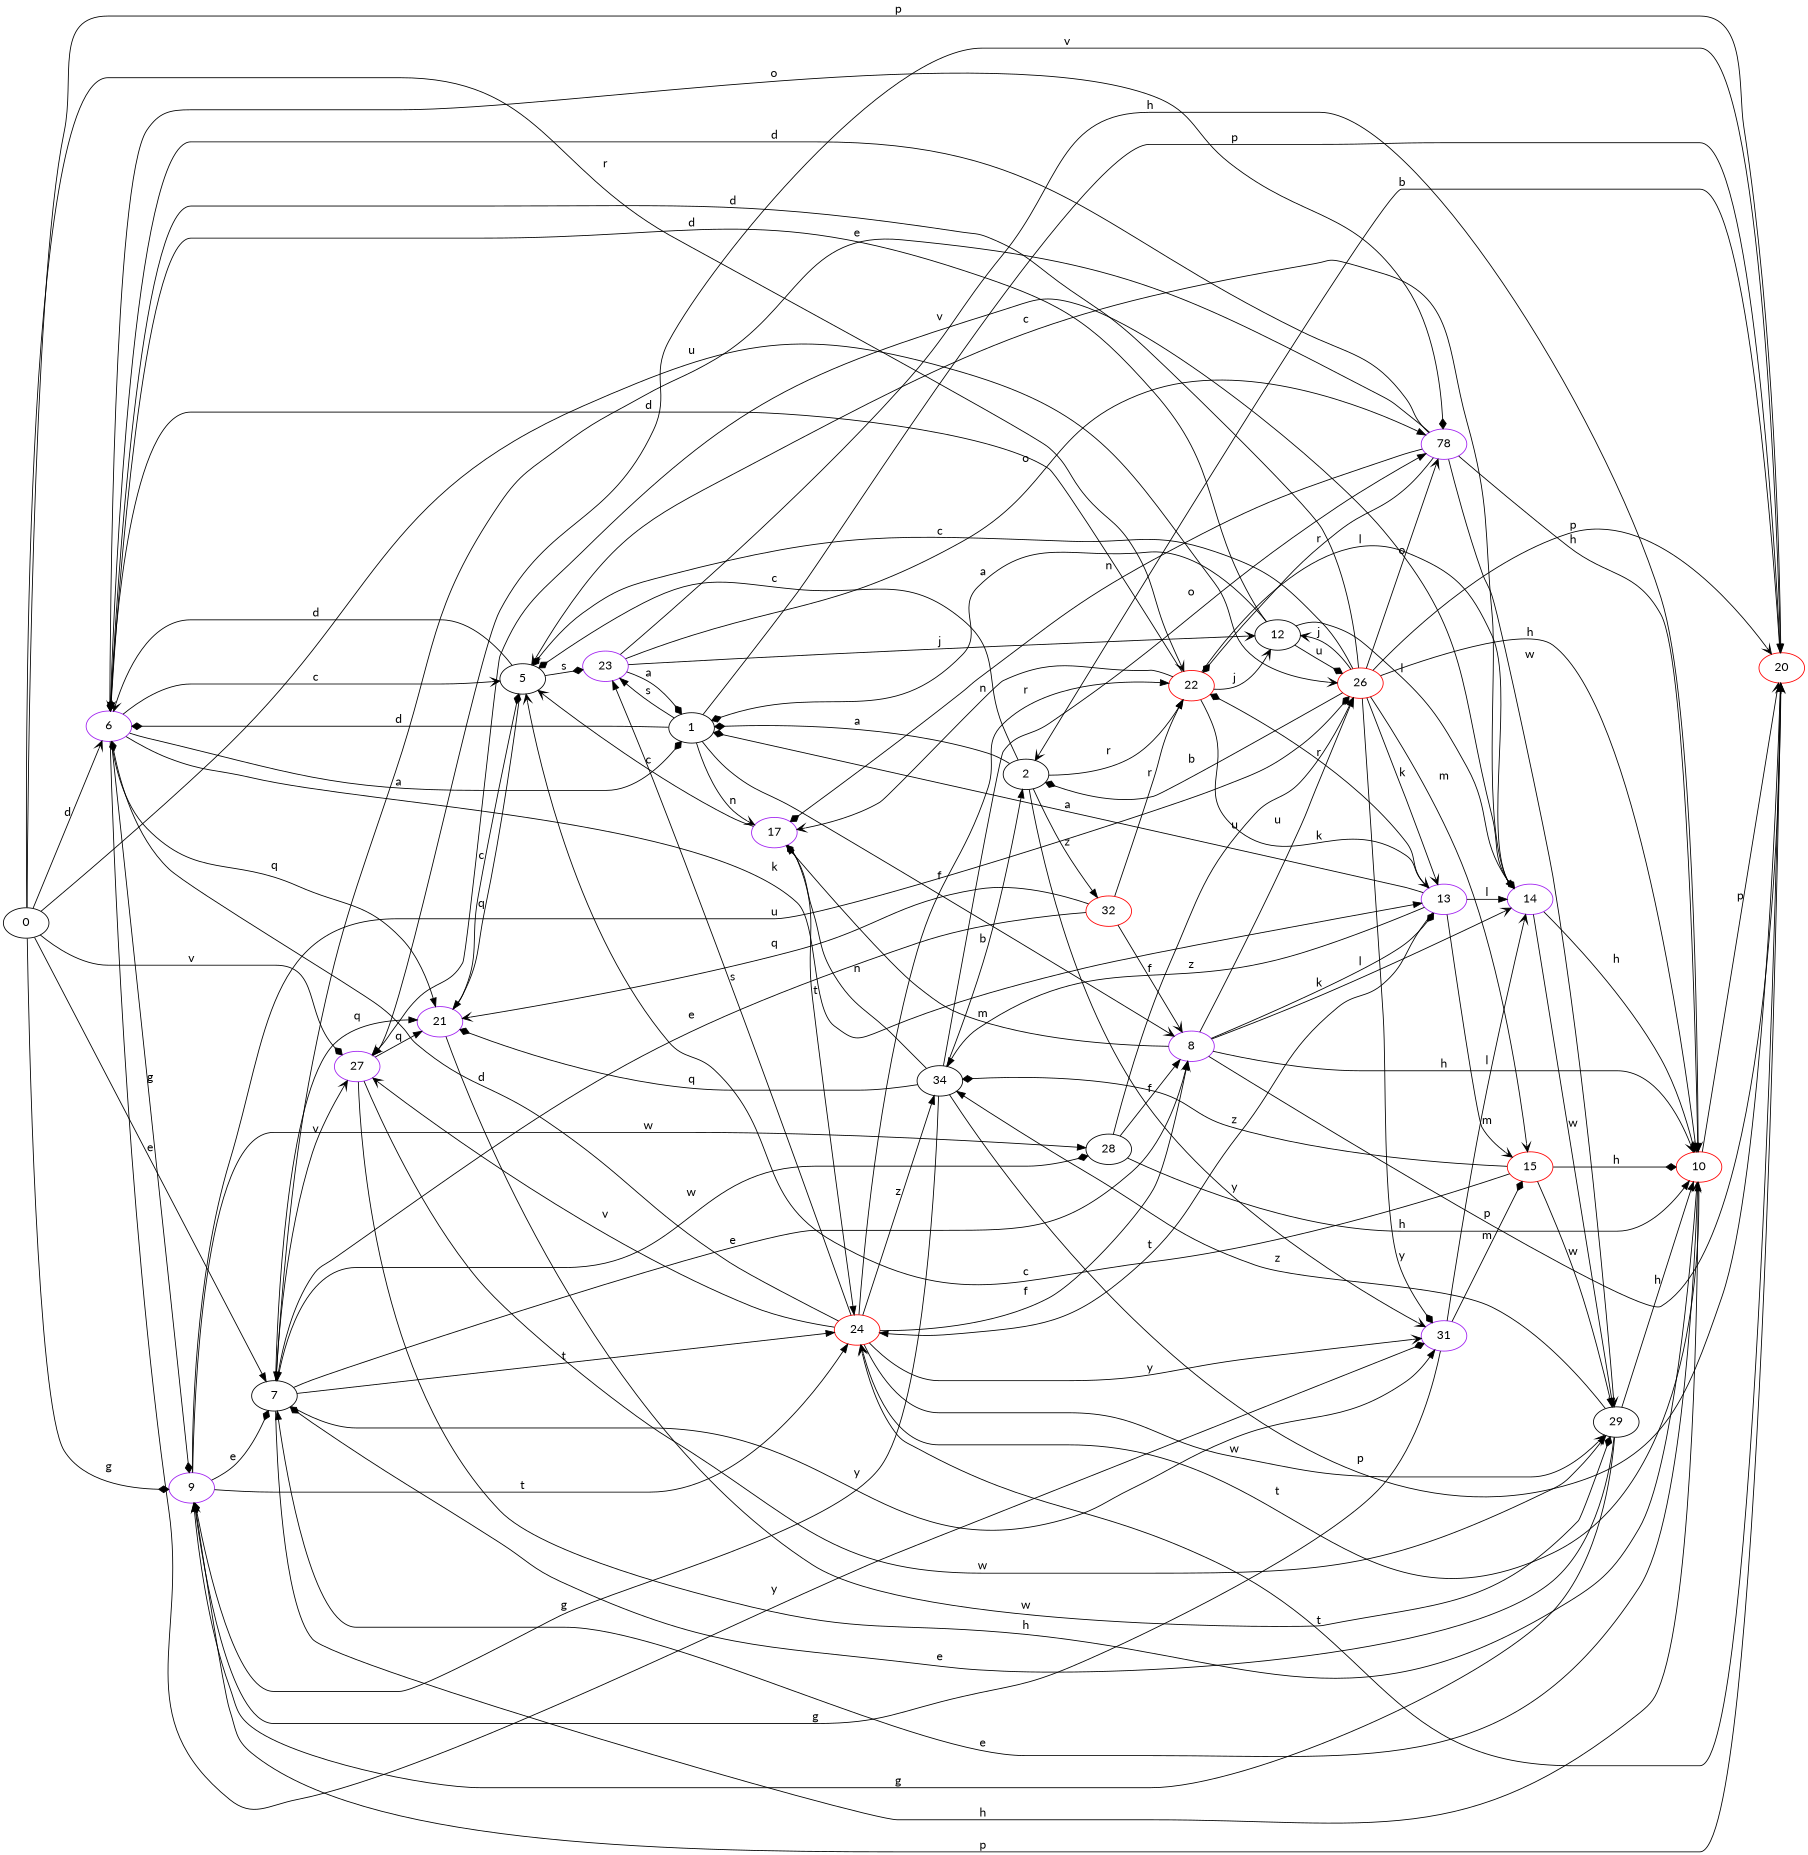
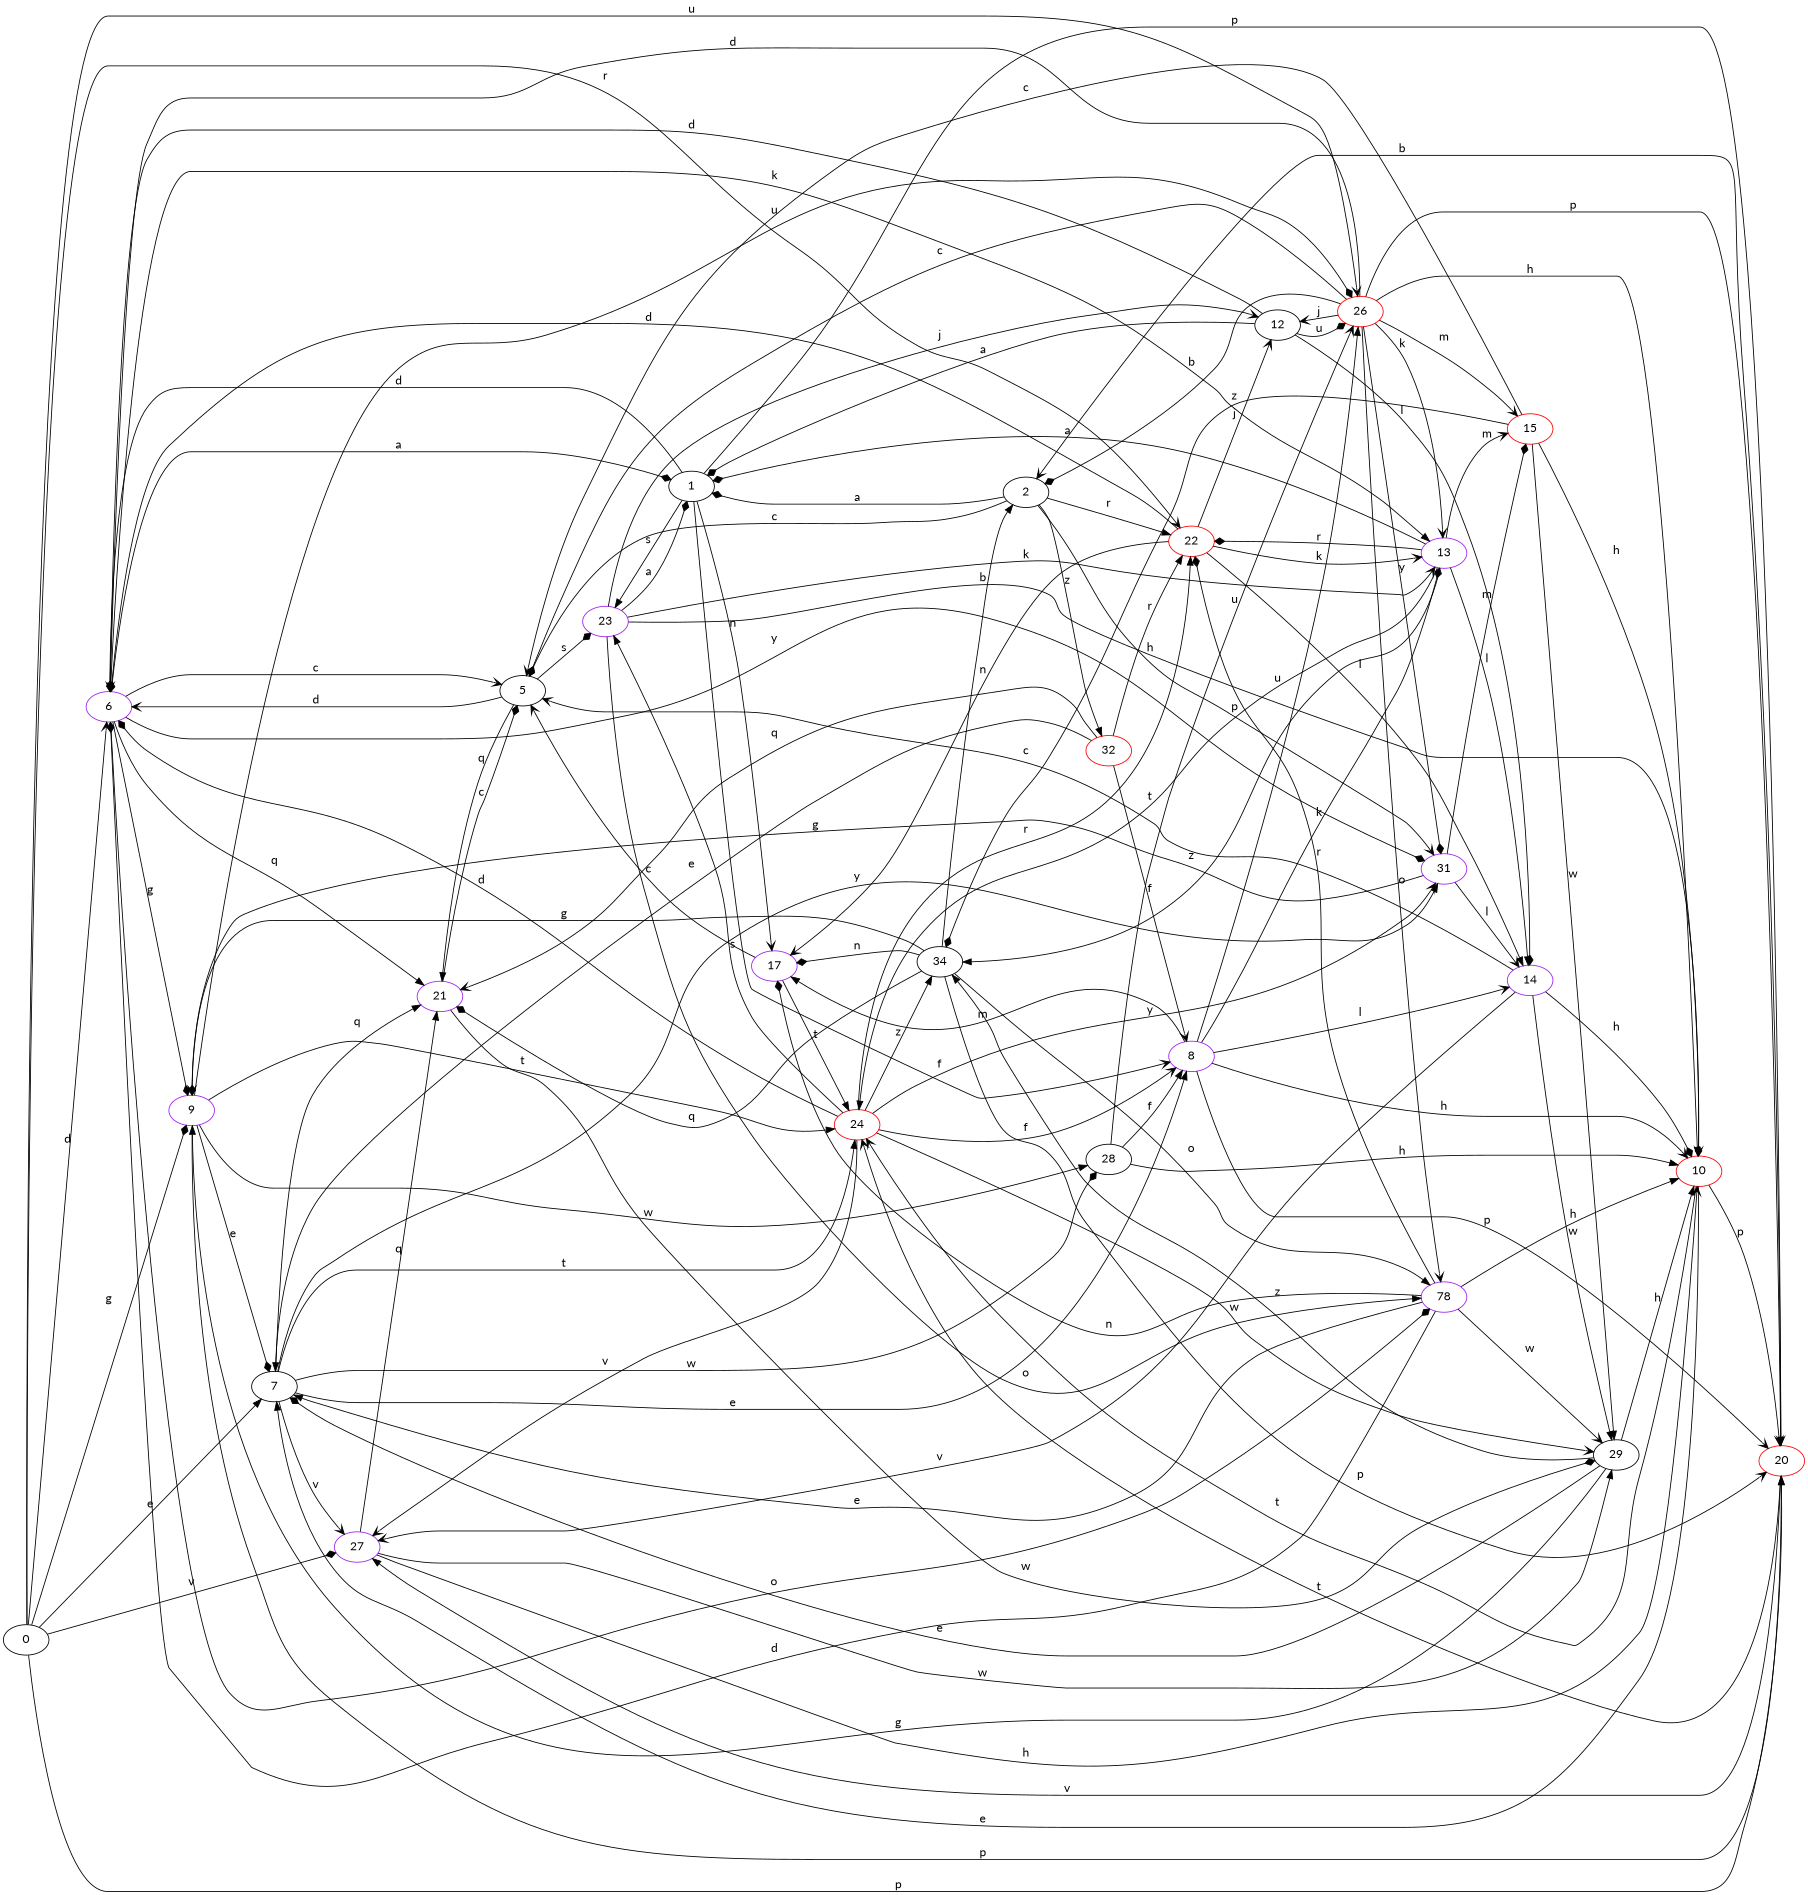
edge "23" -> "13": added, label "k"
edge "2" -> "31": label "y" -> "p"
edge "7" -> "10": removed, label "h"
